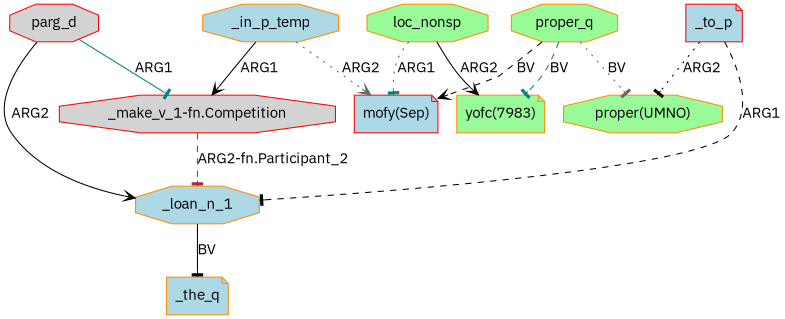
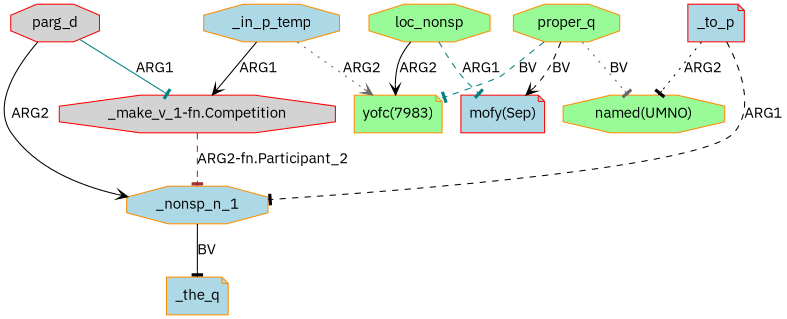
edge "loc_nonsp" -> "mofy(Sep)": style dotted -> dashed
edge "_in_p_temp" -> "mofy(Sep)": now "_in_p_temp" -> "yofc(7983)"
node "proper(UMNO)": label "proper(UMNO)" -> "named(UMNO)"
node "_loan_n_1": label "_loan_n_1" -> "_nonsp_n_1"
